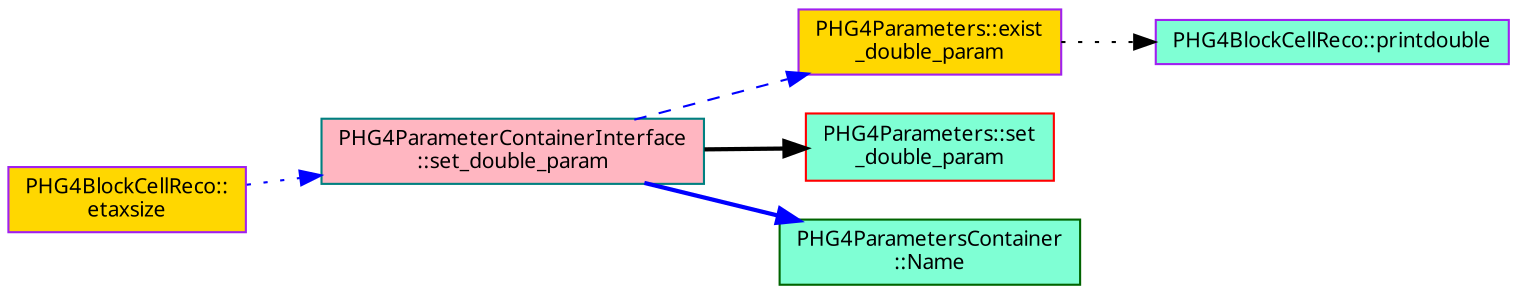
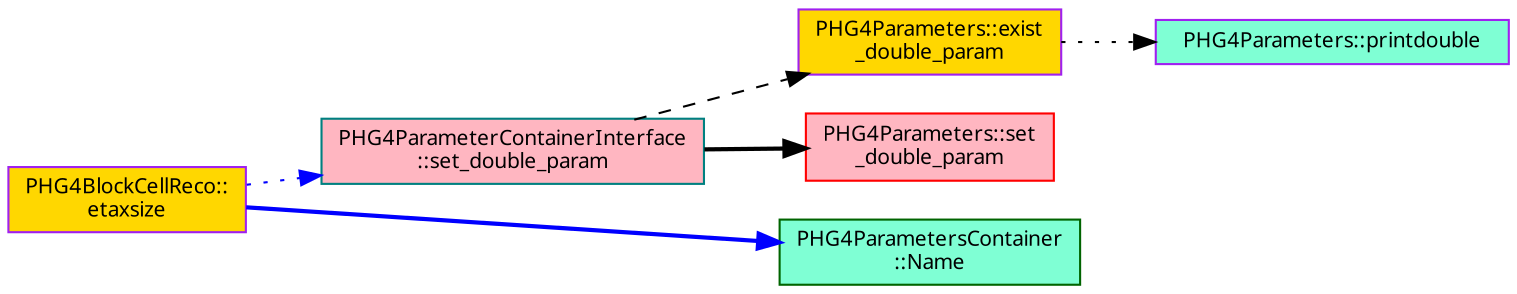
node "PHG4BlockCellReco::printdouble": label "PHG4BlockCellReco::printdouble" -> "PHG4Parameters::printdouble"
edge "PHG4ParameterContainerInterface ::set_double_param" -> "PHG4Parameters::exist _double_param": color blue -> black
node "PHG4Parameters::set _double_param": fillcolor aquamarine -> lightpink
edge "PHG4ParameterContainerInterface ::set_double_param" -> "PHG4ParametersContainer ::Name": now "PHG4BlockCellReco:: etaxsize" -> "PHG4ParametersContainer ::Name"
